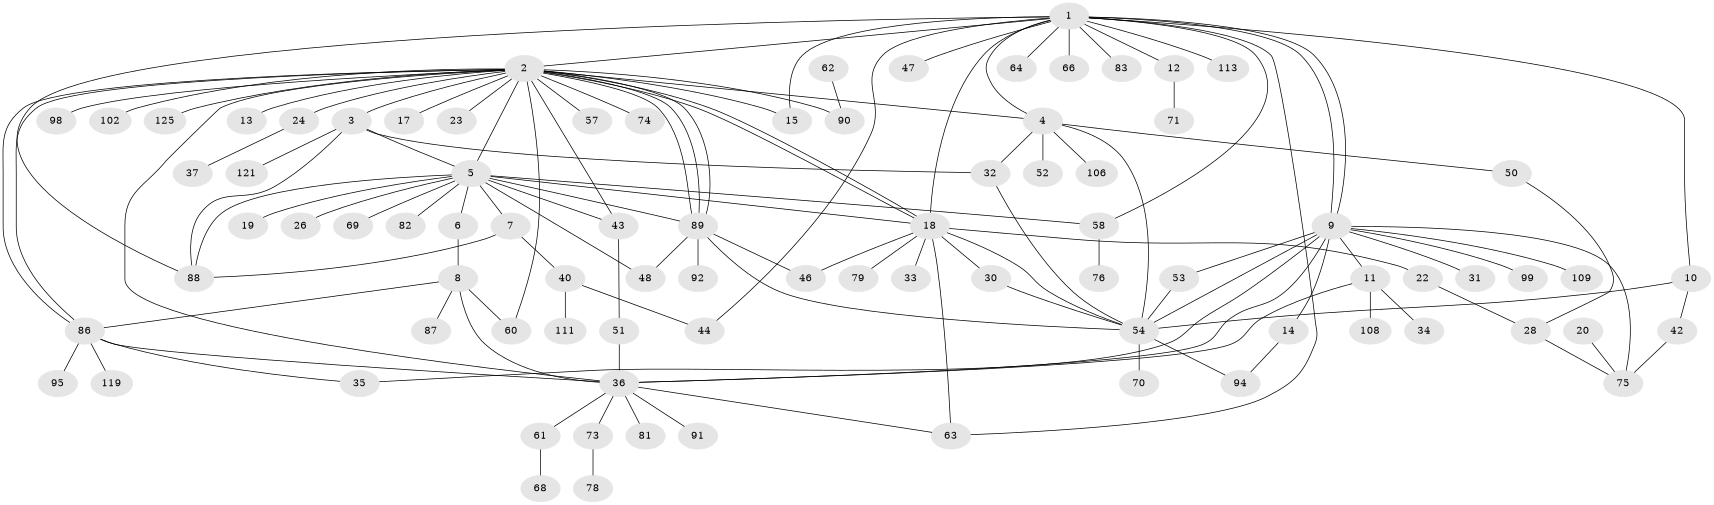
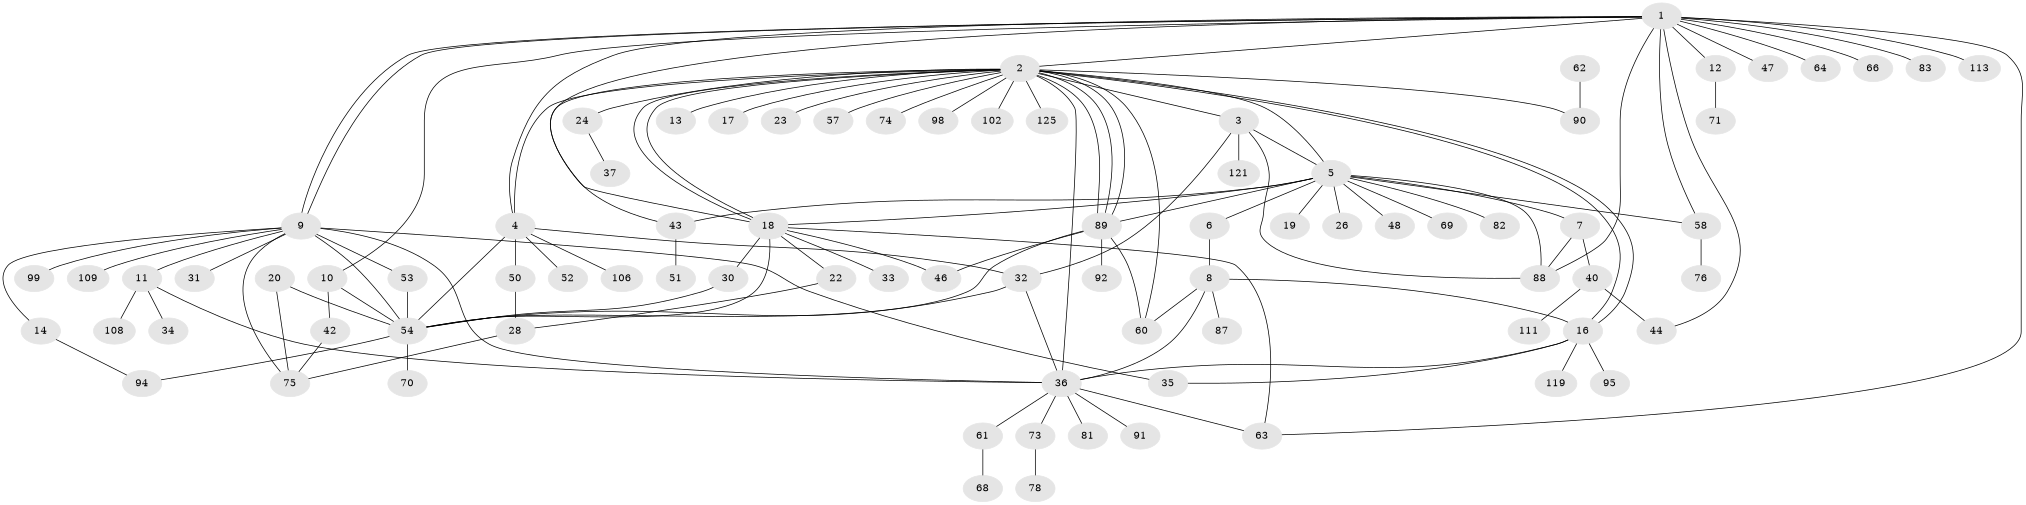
node "15": removed
edge "89" -- "48": now "89" -- "60"
node "79": removed
edge "20" -- "54": added
node "86": label "86" -> "16"
edge "51" -- "36": now "32" -- "36"
